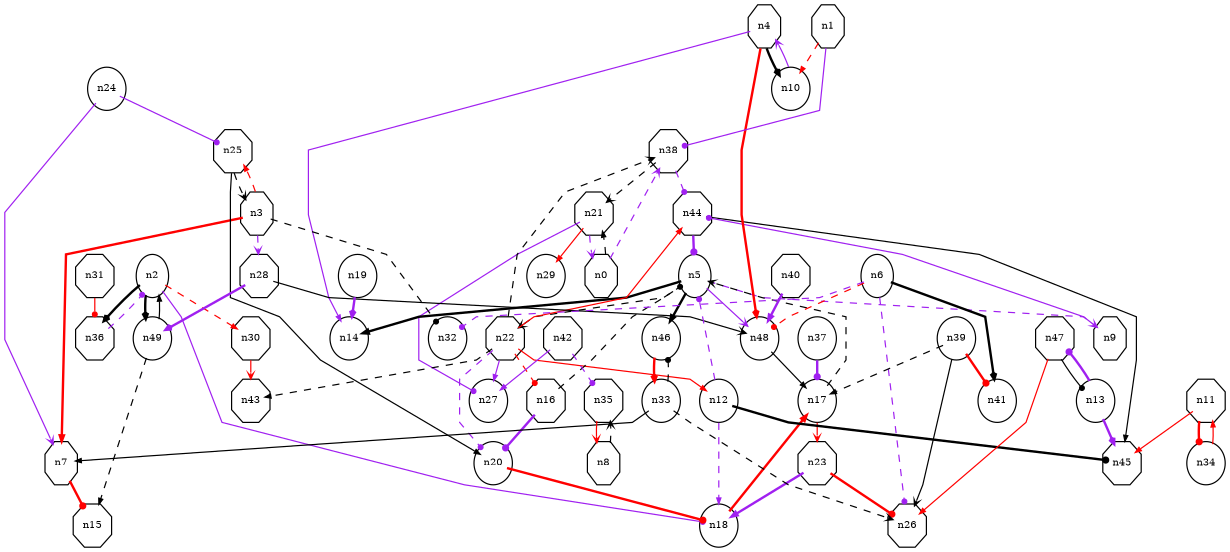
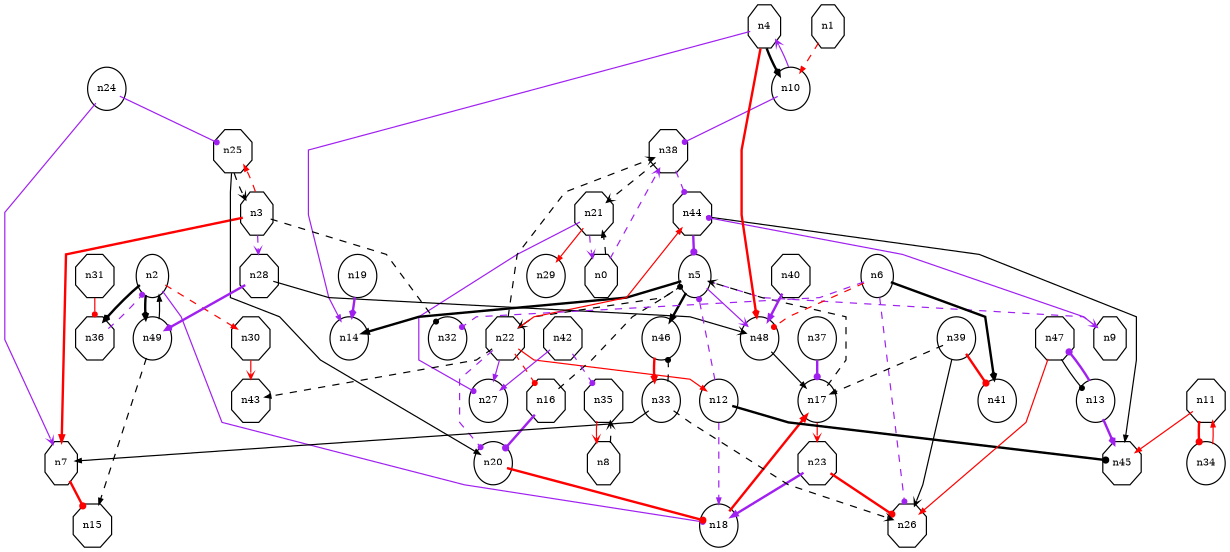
edge "n1" -> "n38": now "n10" -> "n38"
